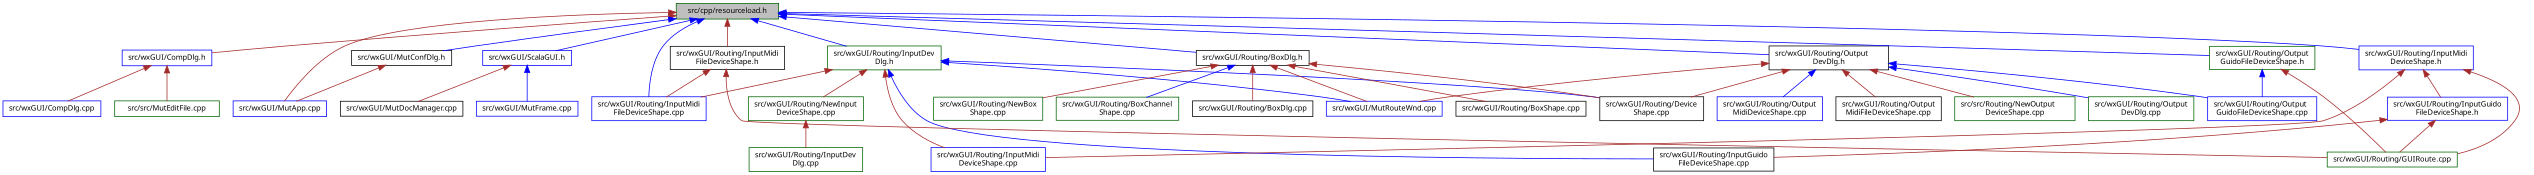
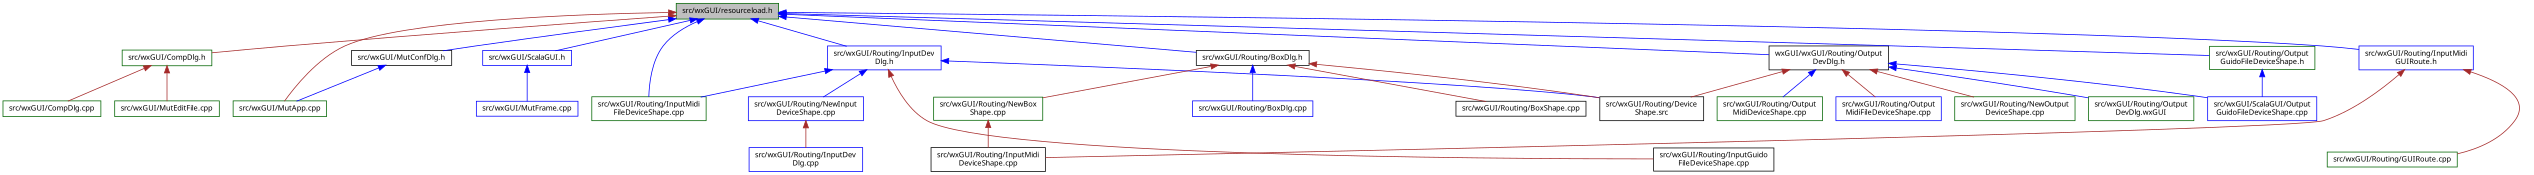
node "src/cpp/resourceload.h": label "src/cpp/resourceload.h" -> "src/wxGUI/resourceload.h"
node "src/wxGUI/CompDlg.h": color blue -> darkgreen
node "src/wxGUI/Routing/InputMidi FileDeviceShape.h": removed
node "src/wxGUI/Routing/InputDev Dlg.h": color darkgreen -> blue
node "src/wxGUI/Routing/Output DevDlg.h": label "src/wxGUI/Routing/Output DevDlg.h" -> "wxGUI/wxGUI/Routing/Output DevDlg.h"
node "src/wxGUI/Routing/InputMidi DeviceShape.h": label "src/wxGUI/Routing/InputMidi DeviceShape.h" -> "src/wxGUI/Routing/InputMidi GUIRoute.h"
edge "src/wxGUI/Routing/InputMidi FileDeviceShape.cpp" -> "src/wxGUI/Routing/InputDev Dlg.h": color brown -> blue
edge "src/wxGUI/Routing/BoxDlg.cpp" -> "src/wxGUI/Routing/BoxDlg.h": color brown -> blue
edge "src/wxGUI/MutApp.cpp" -> "src/wxGUI/MutConfDlg.h": color brown -> blue
edge "src/wxGUI/Routing/NewInput DeviceShape.cpp" -> "src/wxGUI/Routing/InputDev Dlg.h": color brown -> blue
edge "src/wxGUI/Routing/GUIRoute.cpp" -> "src/wxGUI/Routing/Output GuidoFileDeviceShape.h": removed
node "src/wxGUI/CompDlg.cpp": color blue -> darkgreen
node "src/src/MutEditFile.cpp": label "src/src/MutEditFile.cpp" -> "src/wxGUI/MutEditFile.cpp"
node "src/wxGUI/MutApp.cpp": color blue -> darkgreen
node "src/wxGUI/MutDocManager.cpp": removed
node "src/wxGUI/Routing/InputMidi FileDeviceShape.cpp": color blue -> darkgreen
node "src/wxGUI/Routing/NewInput DeviceShape.cpp": color darkgreen -> blue
node "src/wxGUI/Routing/BoxChannel Shape.cpp": removed
node "src/wxGUI/Routing/BoxDlg.cpp": color black -> blue
node "src/wxGUI/MutRouteWnd.cpp": removed
node "src/wxGUI/Routing/Device Shape.cpp": label "src/wxGUI/Routing/Device Shape.cpp" -> "src/wxGUI/Routing/Device Shape.src"
node "src/wxGUI/Routing/Output MidiDeviceShape.cpp": color blue -> darkgreen
node "src/wxGUI/Routing/Output MidiFileDeviceShape.cpp": color black -> blue
node "src/src/Routing/NewOutput DeviceShape.cpp": label "src/src/Routing/NewOutput DeviceShape.cpp" -> "src/wxGUI/Routing/NewOutput DeviceShape.cpp"
node "src/wxGUI/Routing/Output DevDlg.cpp": label "src/wxGUI/Routing/Output DevDlg.cpp" -> "src/wxGUI/Routing/Output DevDlg.wxGUI"
node "src/wxGUI/Routing/Output GuidoFileDeviceShape.cpp": label "src/wxGUI/Routing/Output GuidoFileDeviceShape.cpp" -> "src/wxGUI/ScalaGUI/Output GuidoFileDeviceShape.cpp"
node "src/wxGUI/Routing/InputGuido FileDeviceShape.h": removed
edge "src/wxGUI/Routing/InputMidi DeviceShape.cpp" -> "src/wxGUI/Routing/InputDev Dlg.h": now "src/wxGUI/Routing/InputMidi DeviceShape.cpp" -> "src/wxGUI/Routing/NewBox Shape.cpp"
edge "src/wxGUI/Routing/InputGuido FileDeviceShape.cpp" -> "src/wxGUI/Routing/InputDev Dlg.h": color blue -> brown
node "src/wxGUI/Routing/InputDev Dlg.cpp": color darkgreen -> blue
node "src/wxGUI/Routing/InputMidi DeviceShape.cpp": color blue -> black
